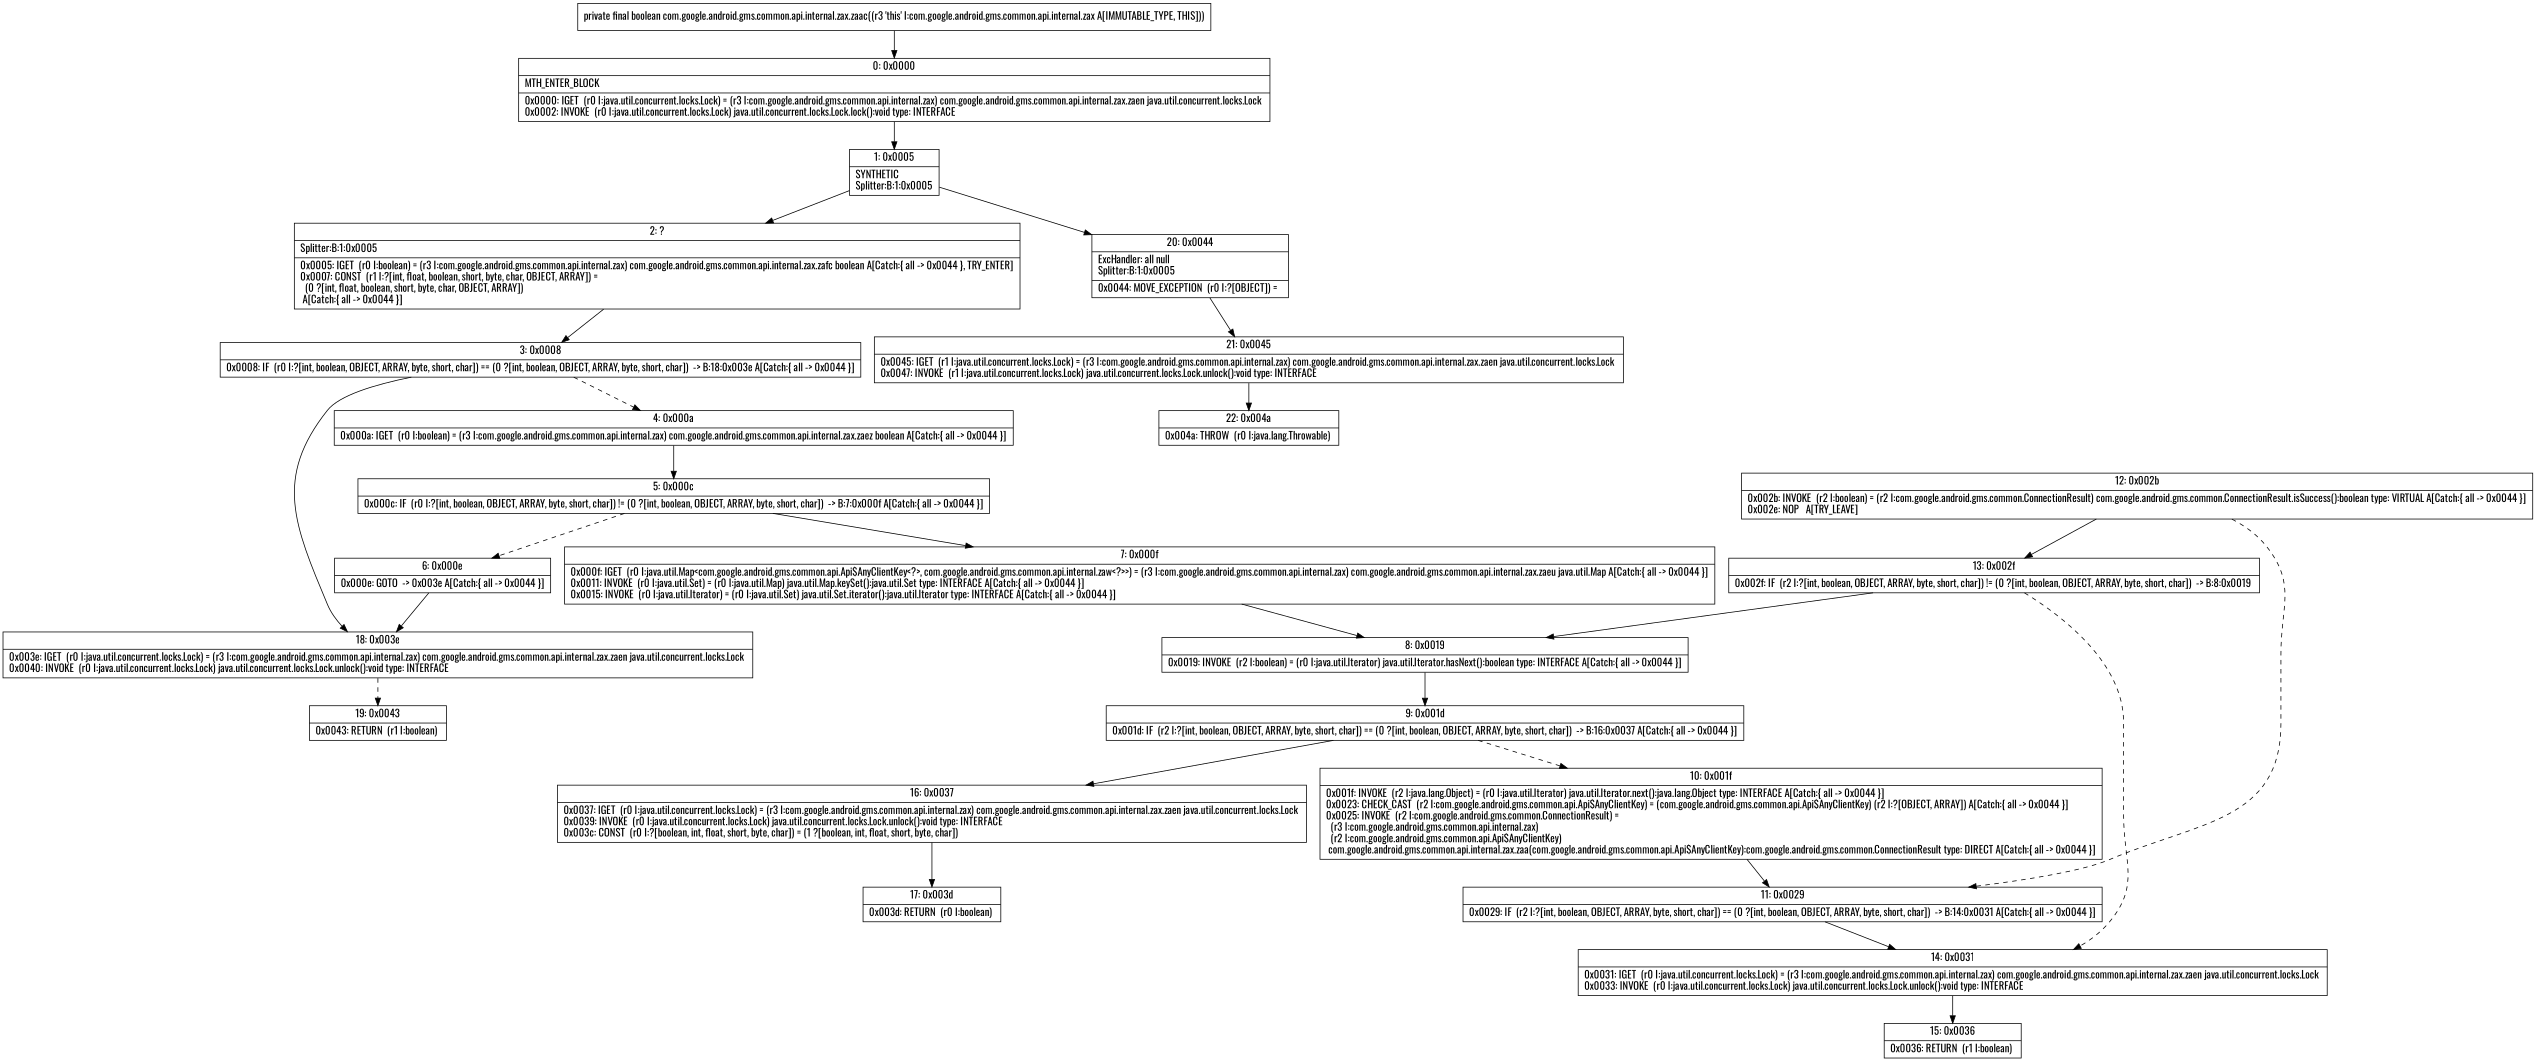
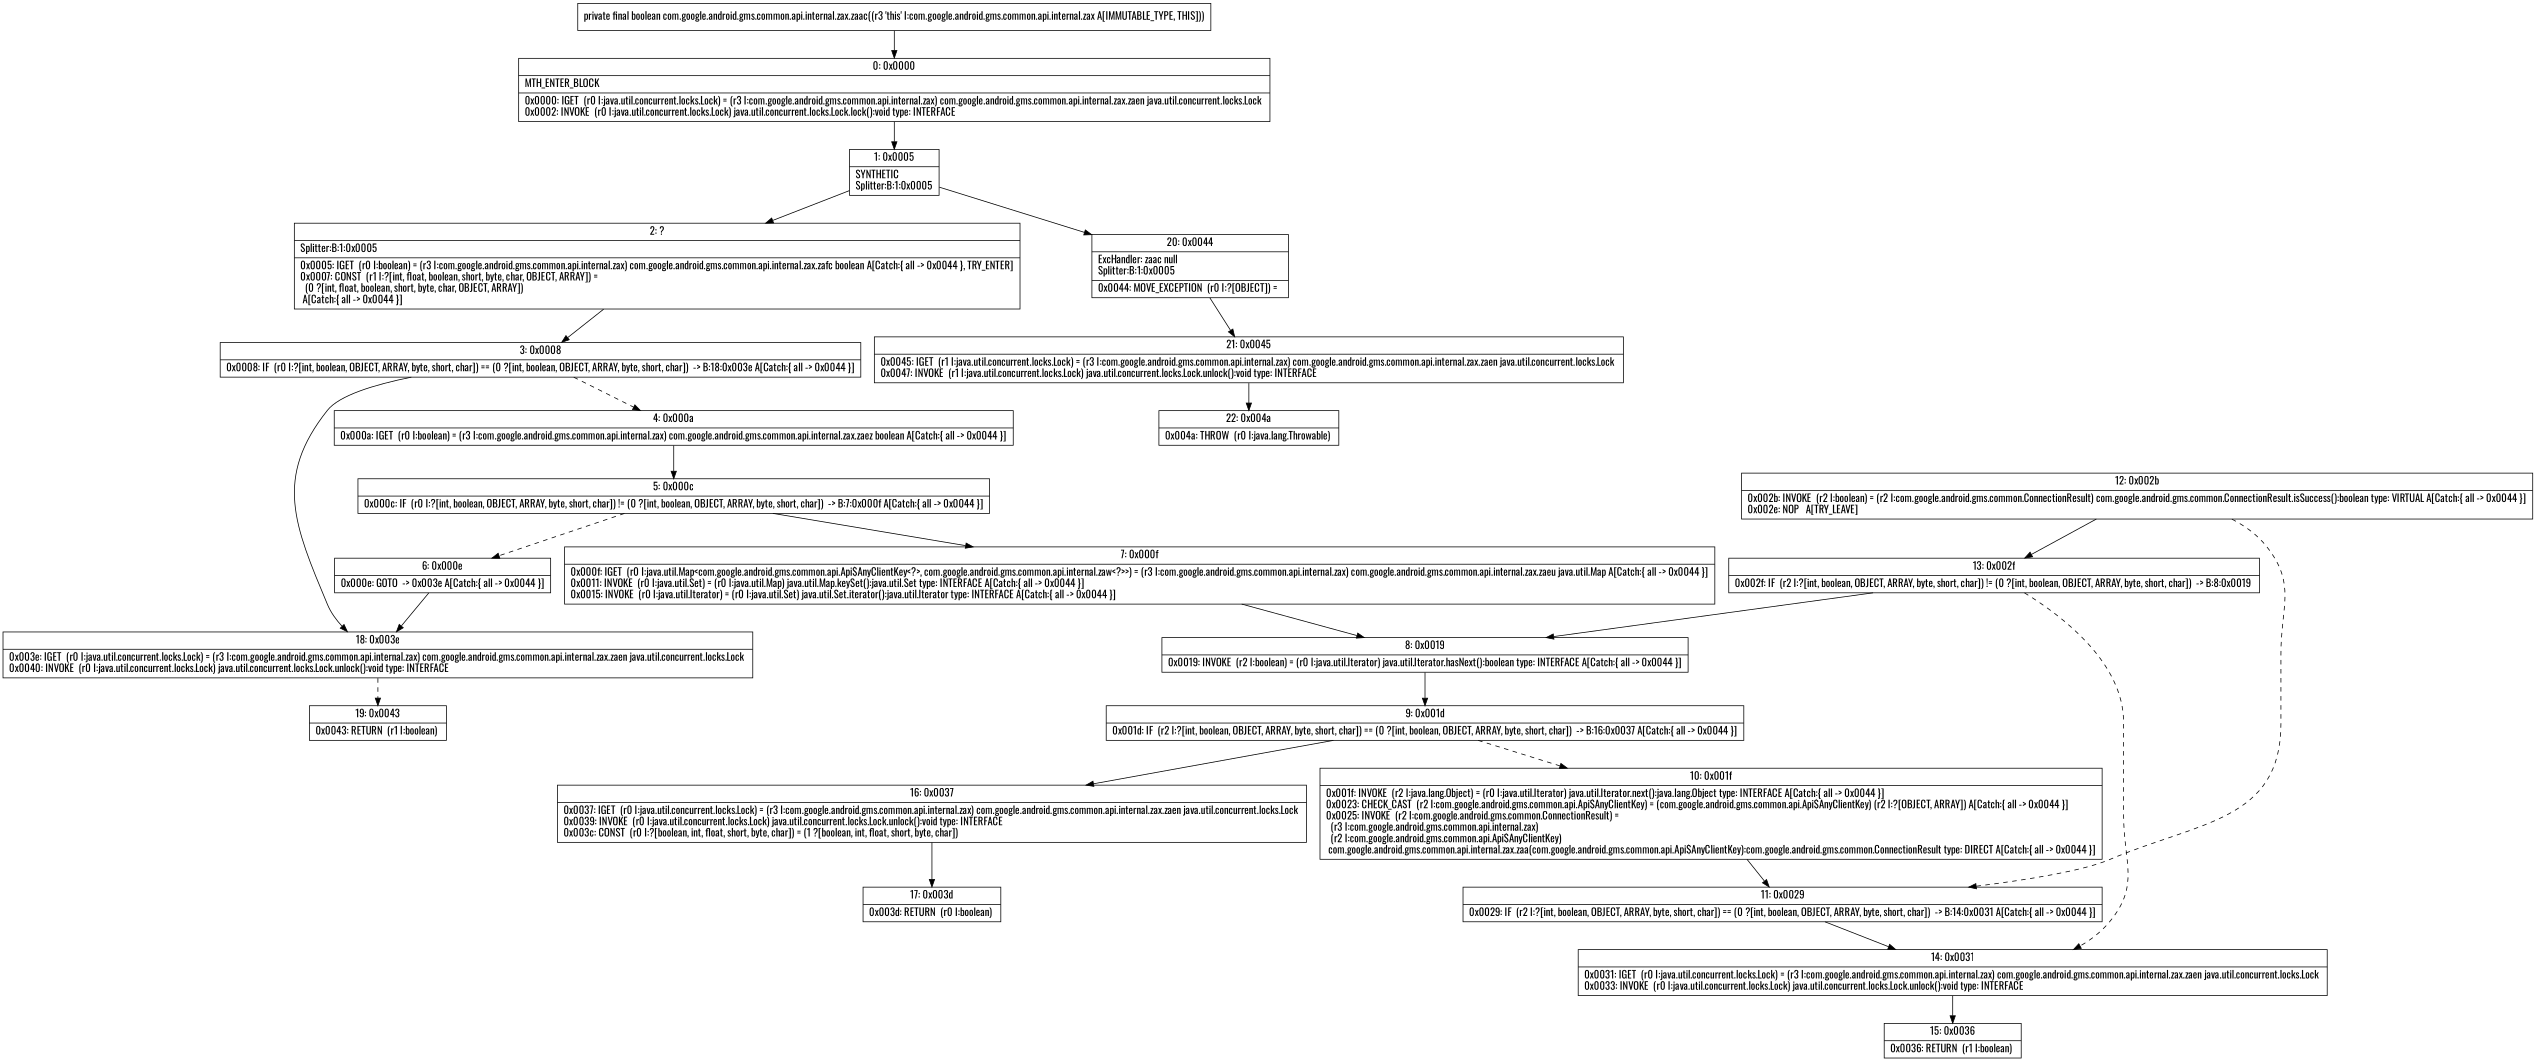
node "20: 0x0044": text "ExcHandler: all null" -> "ExcHandler: zaac null"
